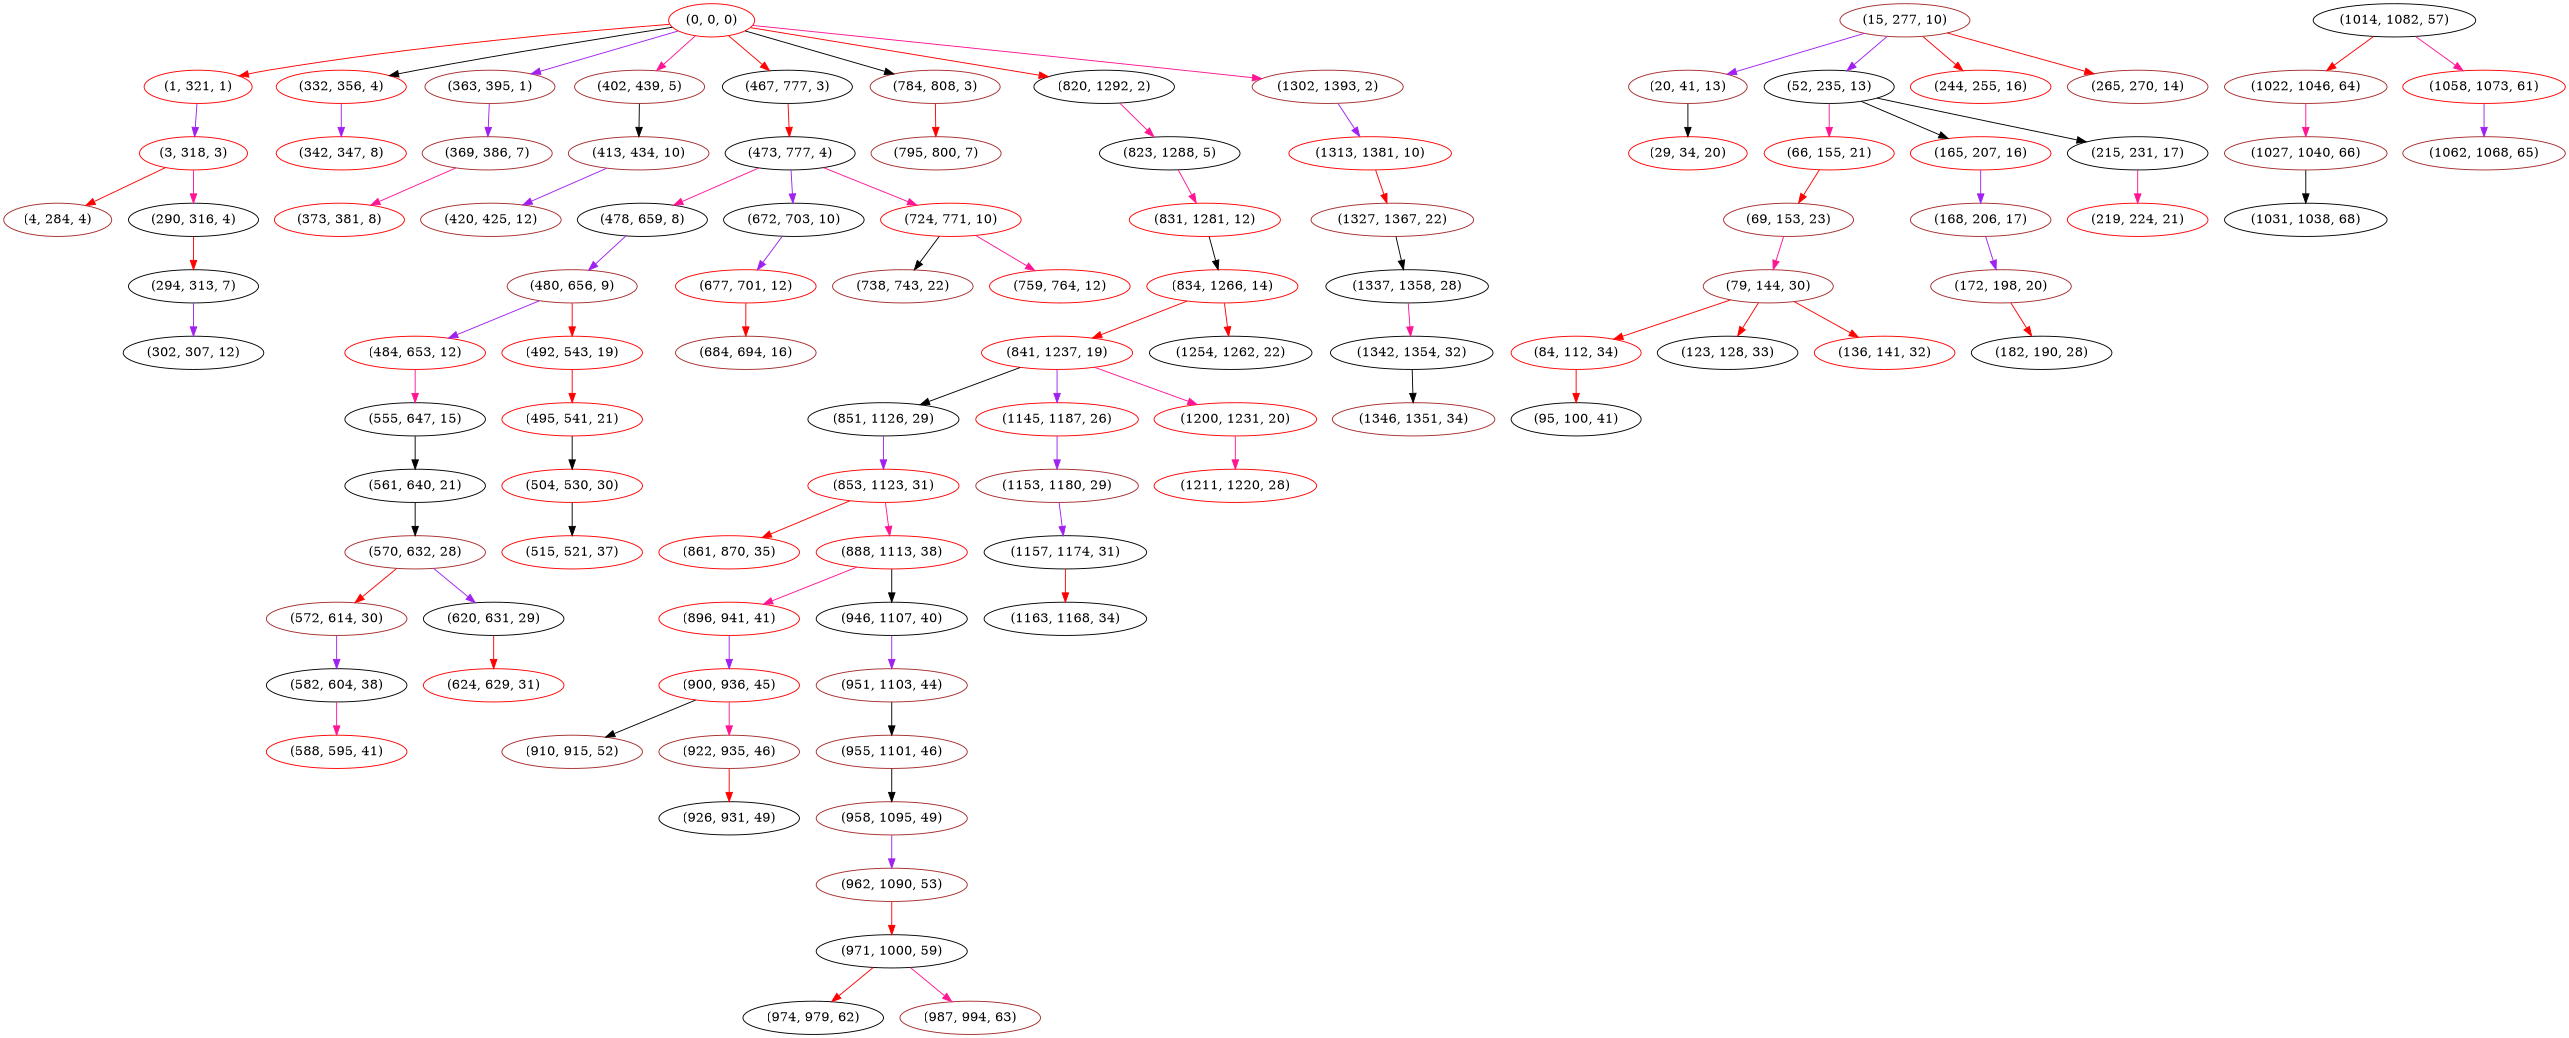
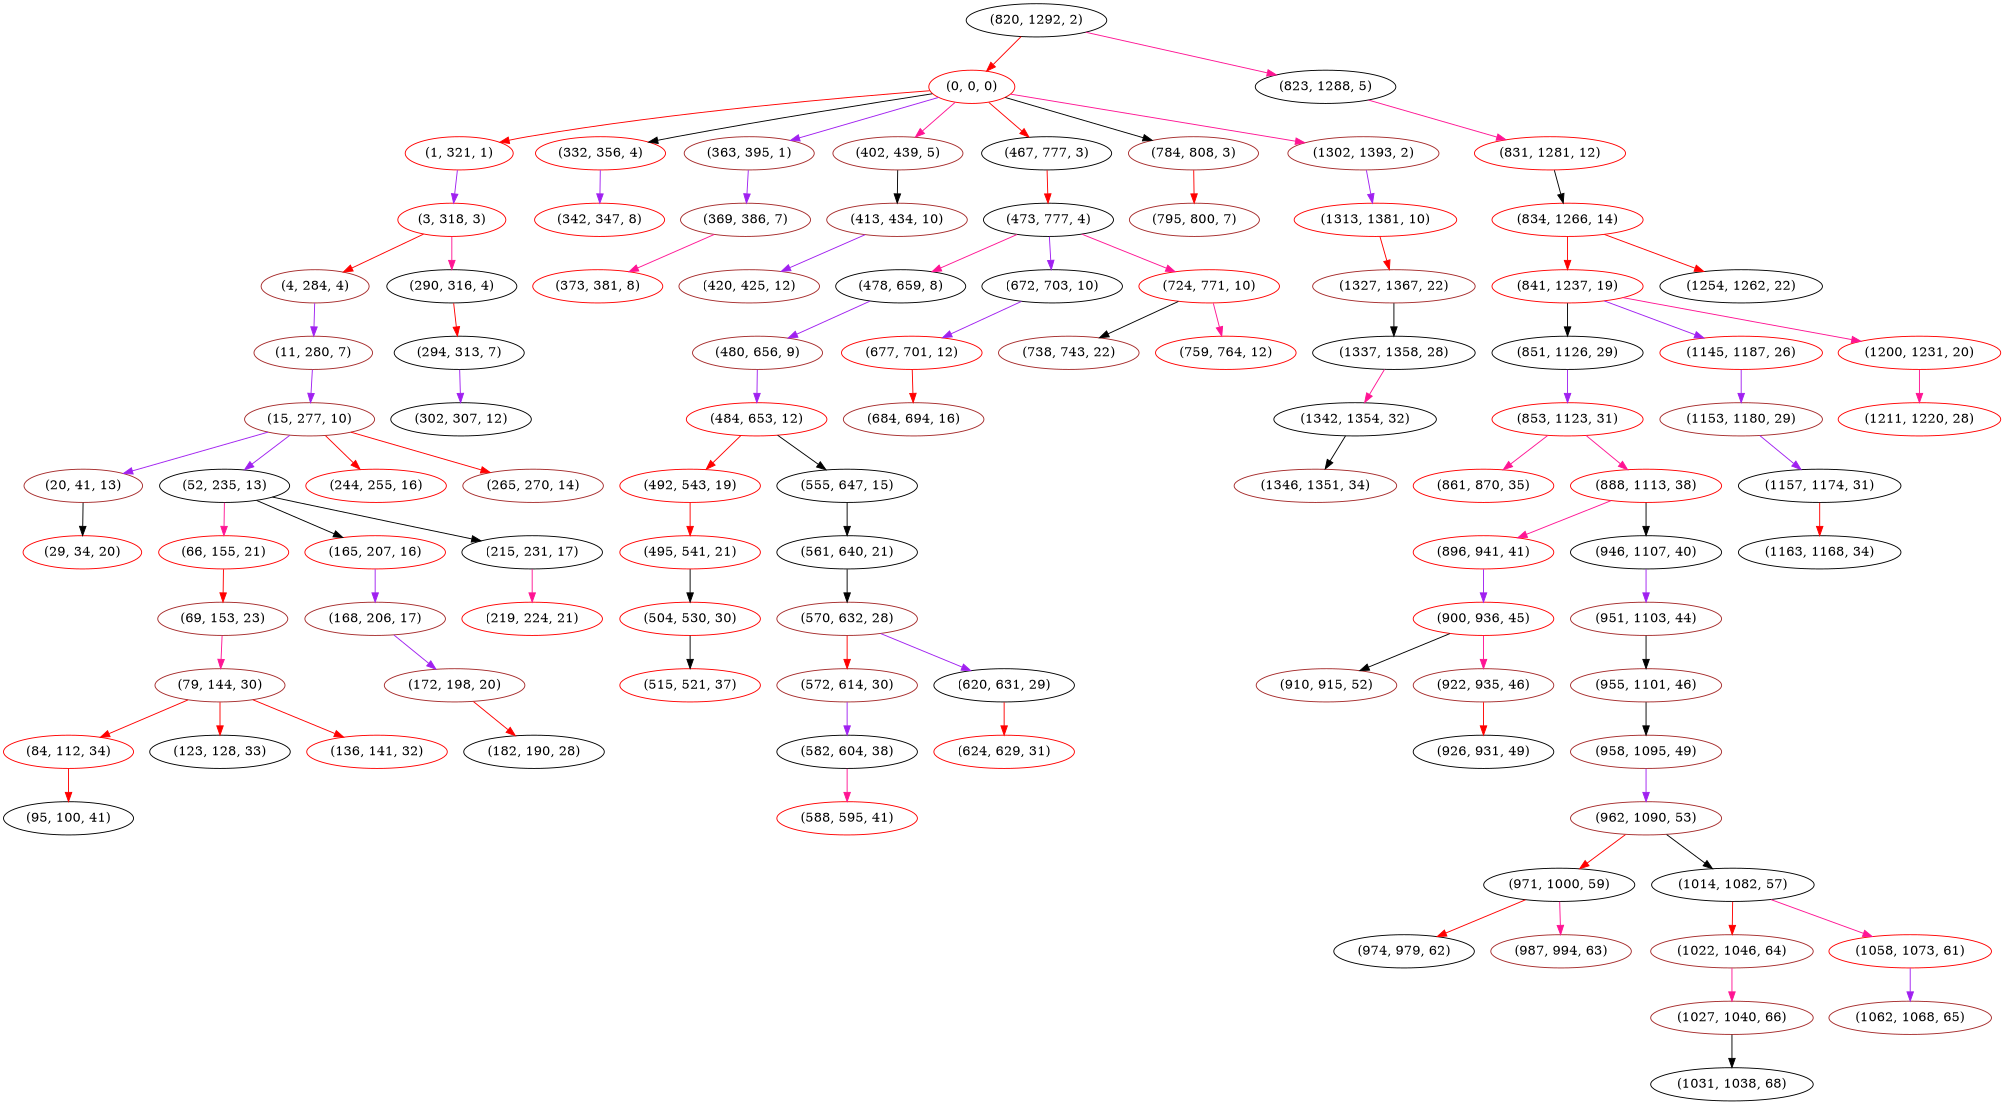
edge "(0, 0, 0)" -> "(820, 1292, 2)": reversed
edge "(480, 656, 9)" -> "(492, 543, 19)": now "(484, 653, 12)" -> "(492, 543, 19)"
node "(11, 280, 7)": added
edge "(484, 653, 12)" -> "(555, 647, 15)": color deeppink -> black
edge "(853, 1123, 31)" -> "(861, 870, 35)": color red -> deeppink
edge "(962, 1090, 53)" -> "(1014, 1082, 57)": added
